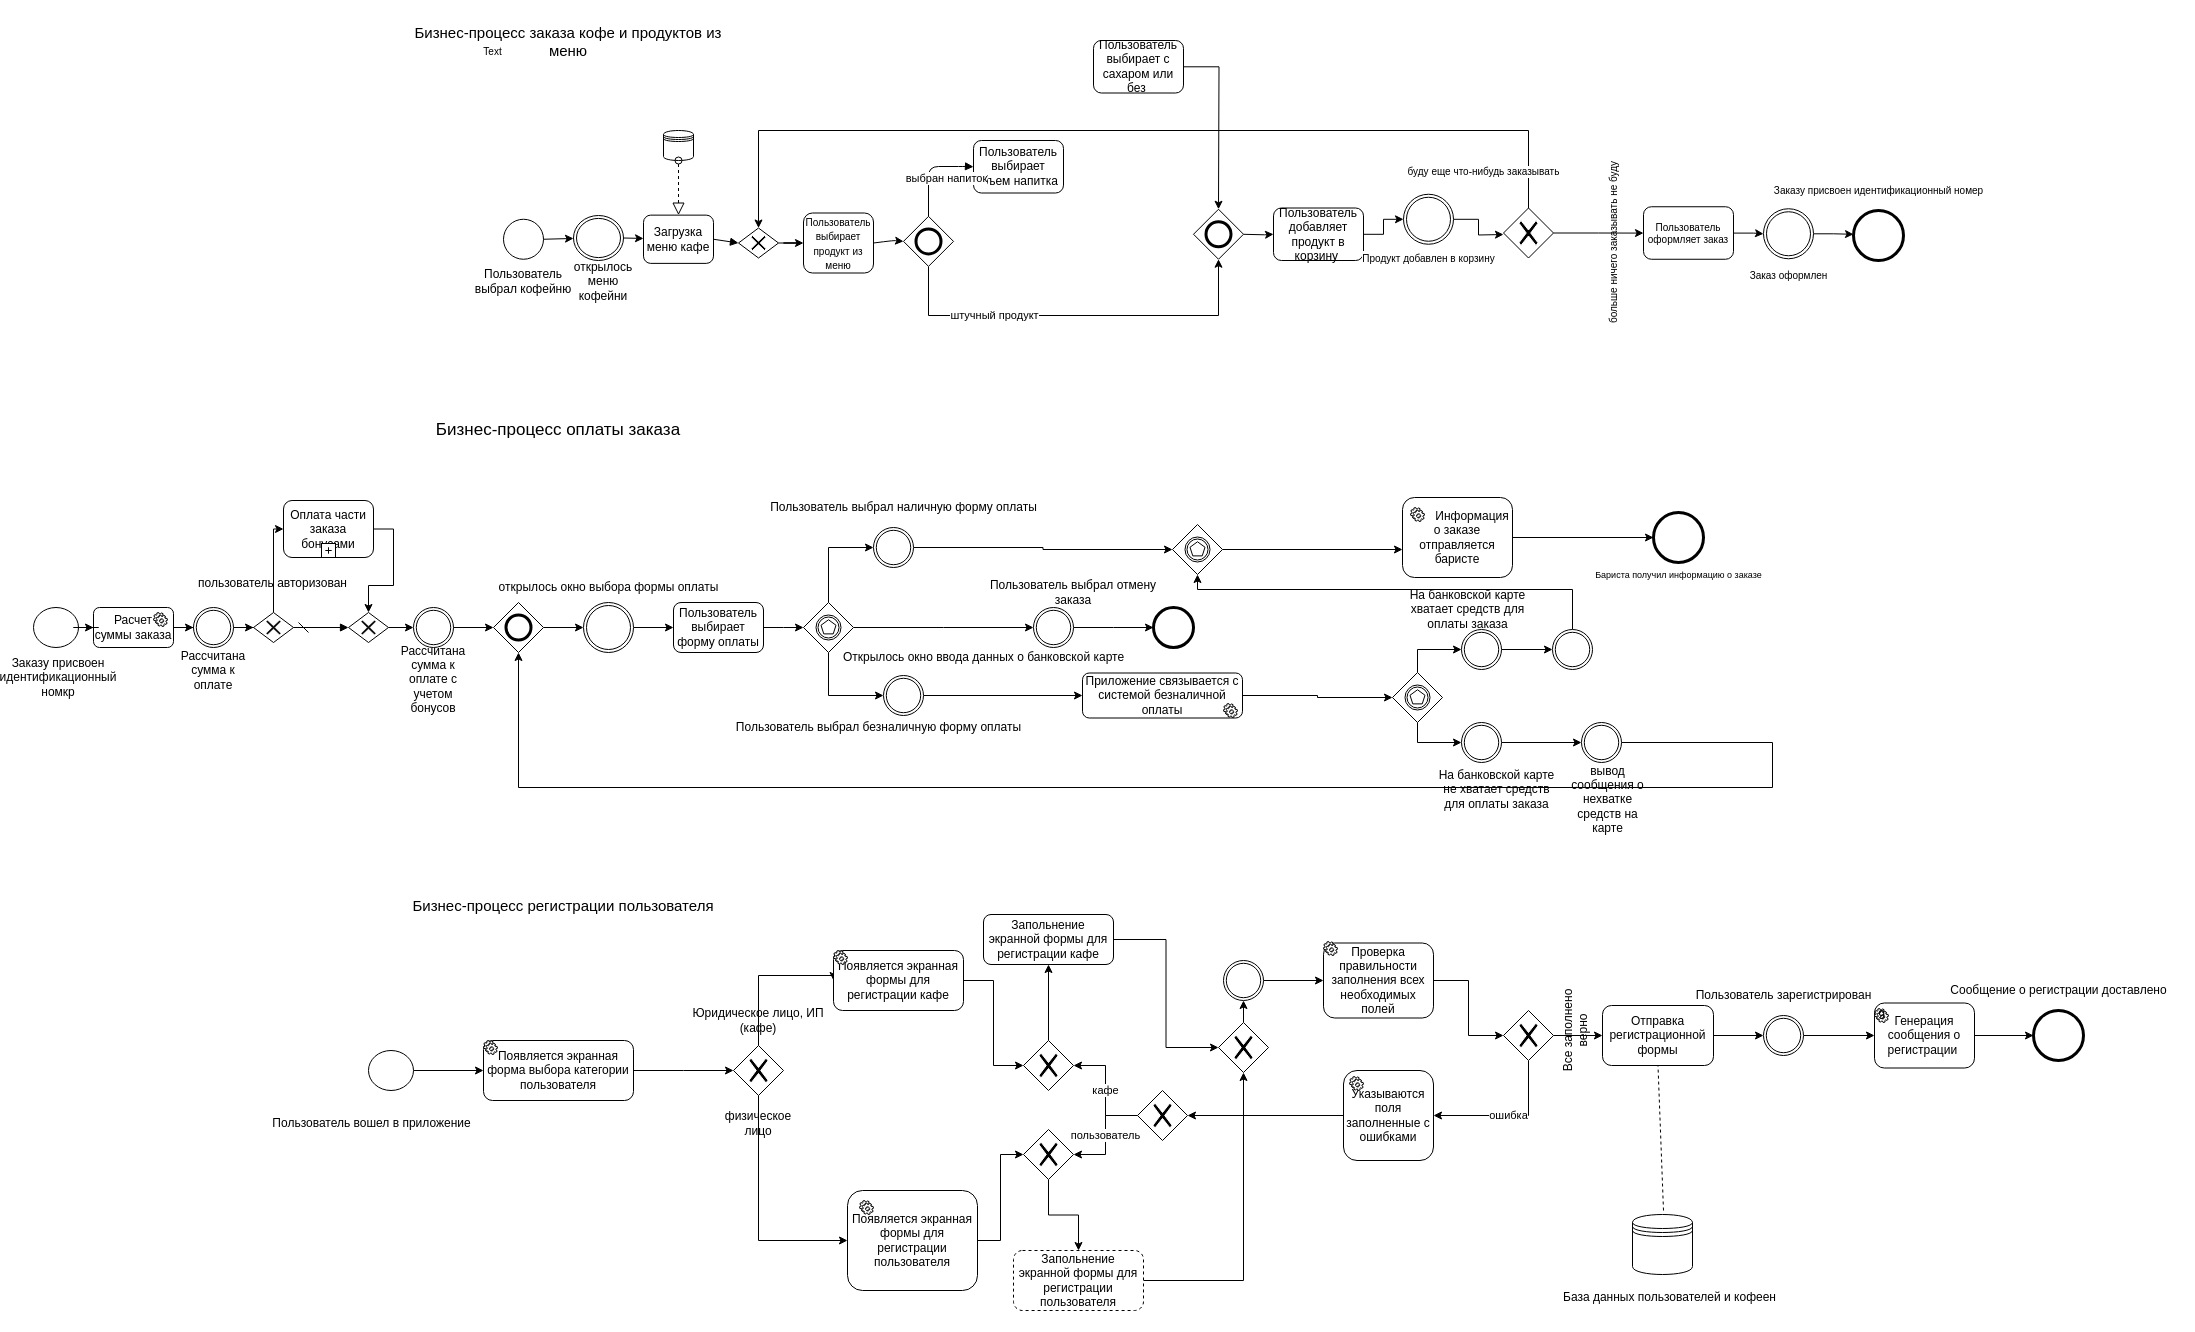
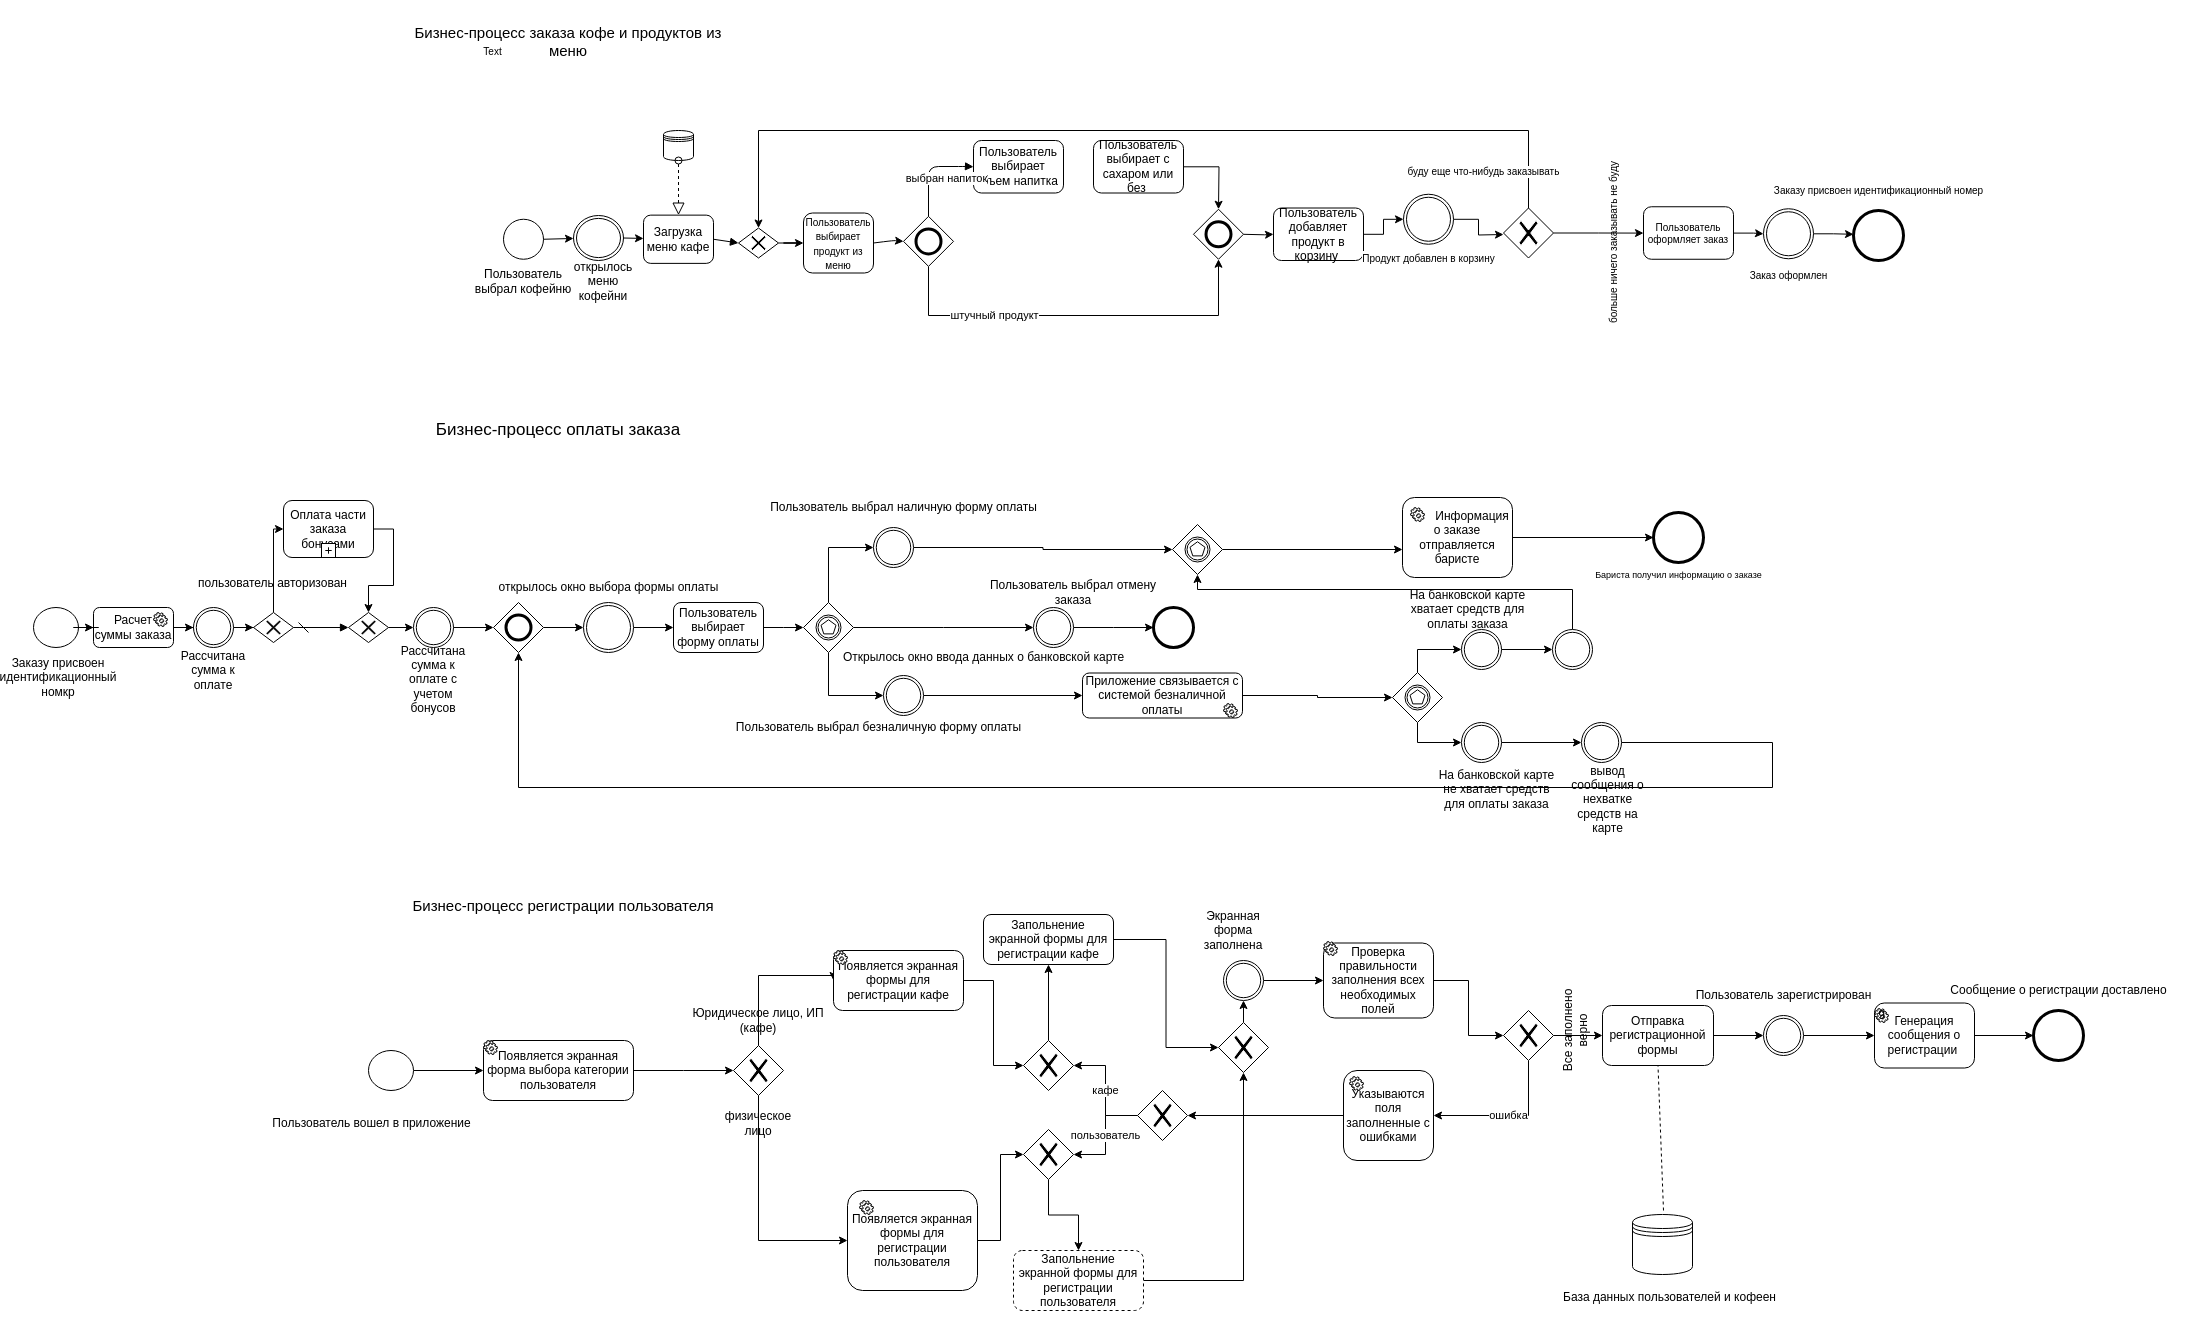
node "Пользователь выбирает с сахаром или без": moved (1139, 67) -> (1139, 167)
node "Экранная форма заполнена": added
